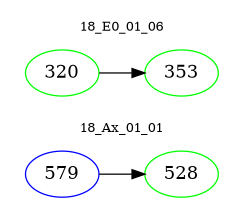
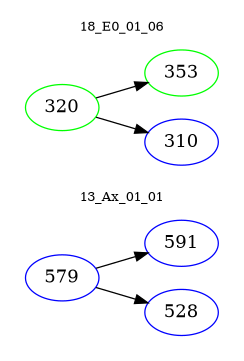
cluster "18_Ax_01_01": label "18_Ax_01_01" -> "13_Ax_01_01"
node "310": added
node "528": color green -> blue
node "591": added
